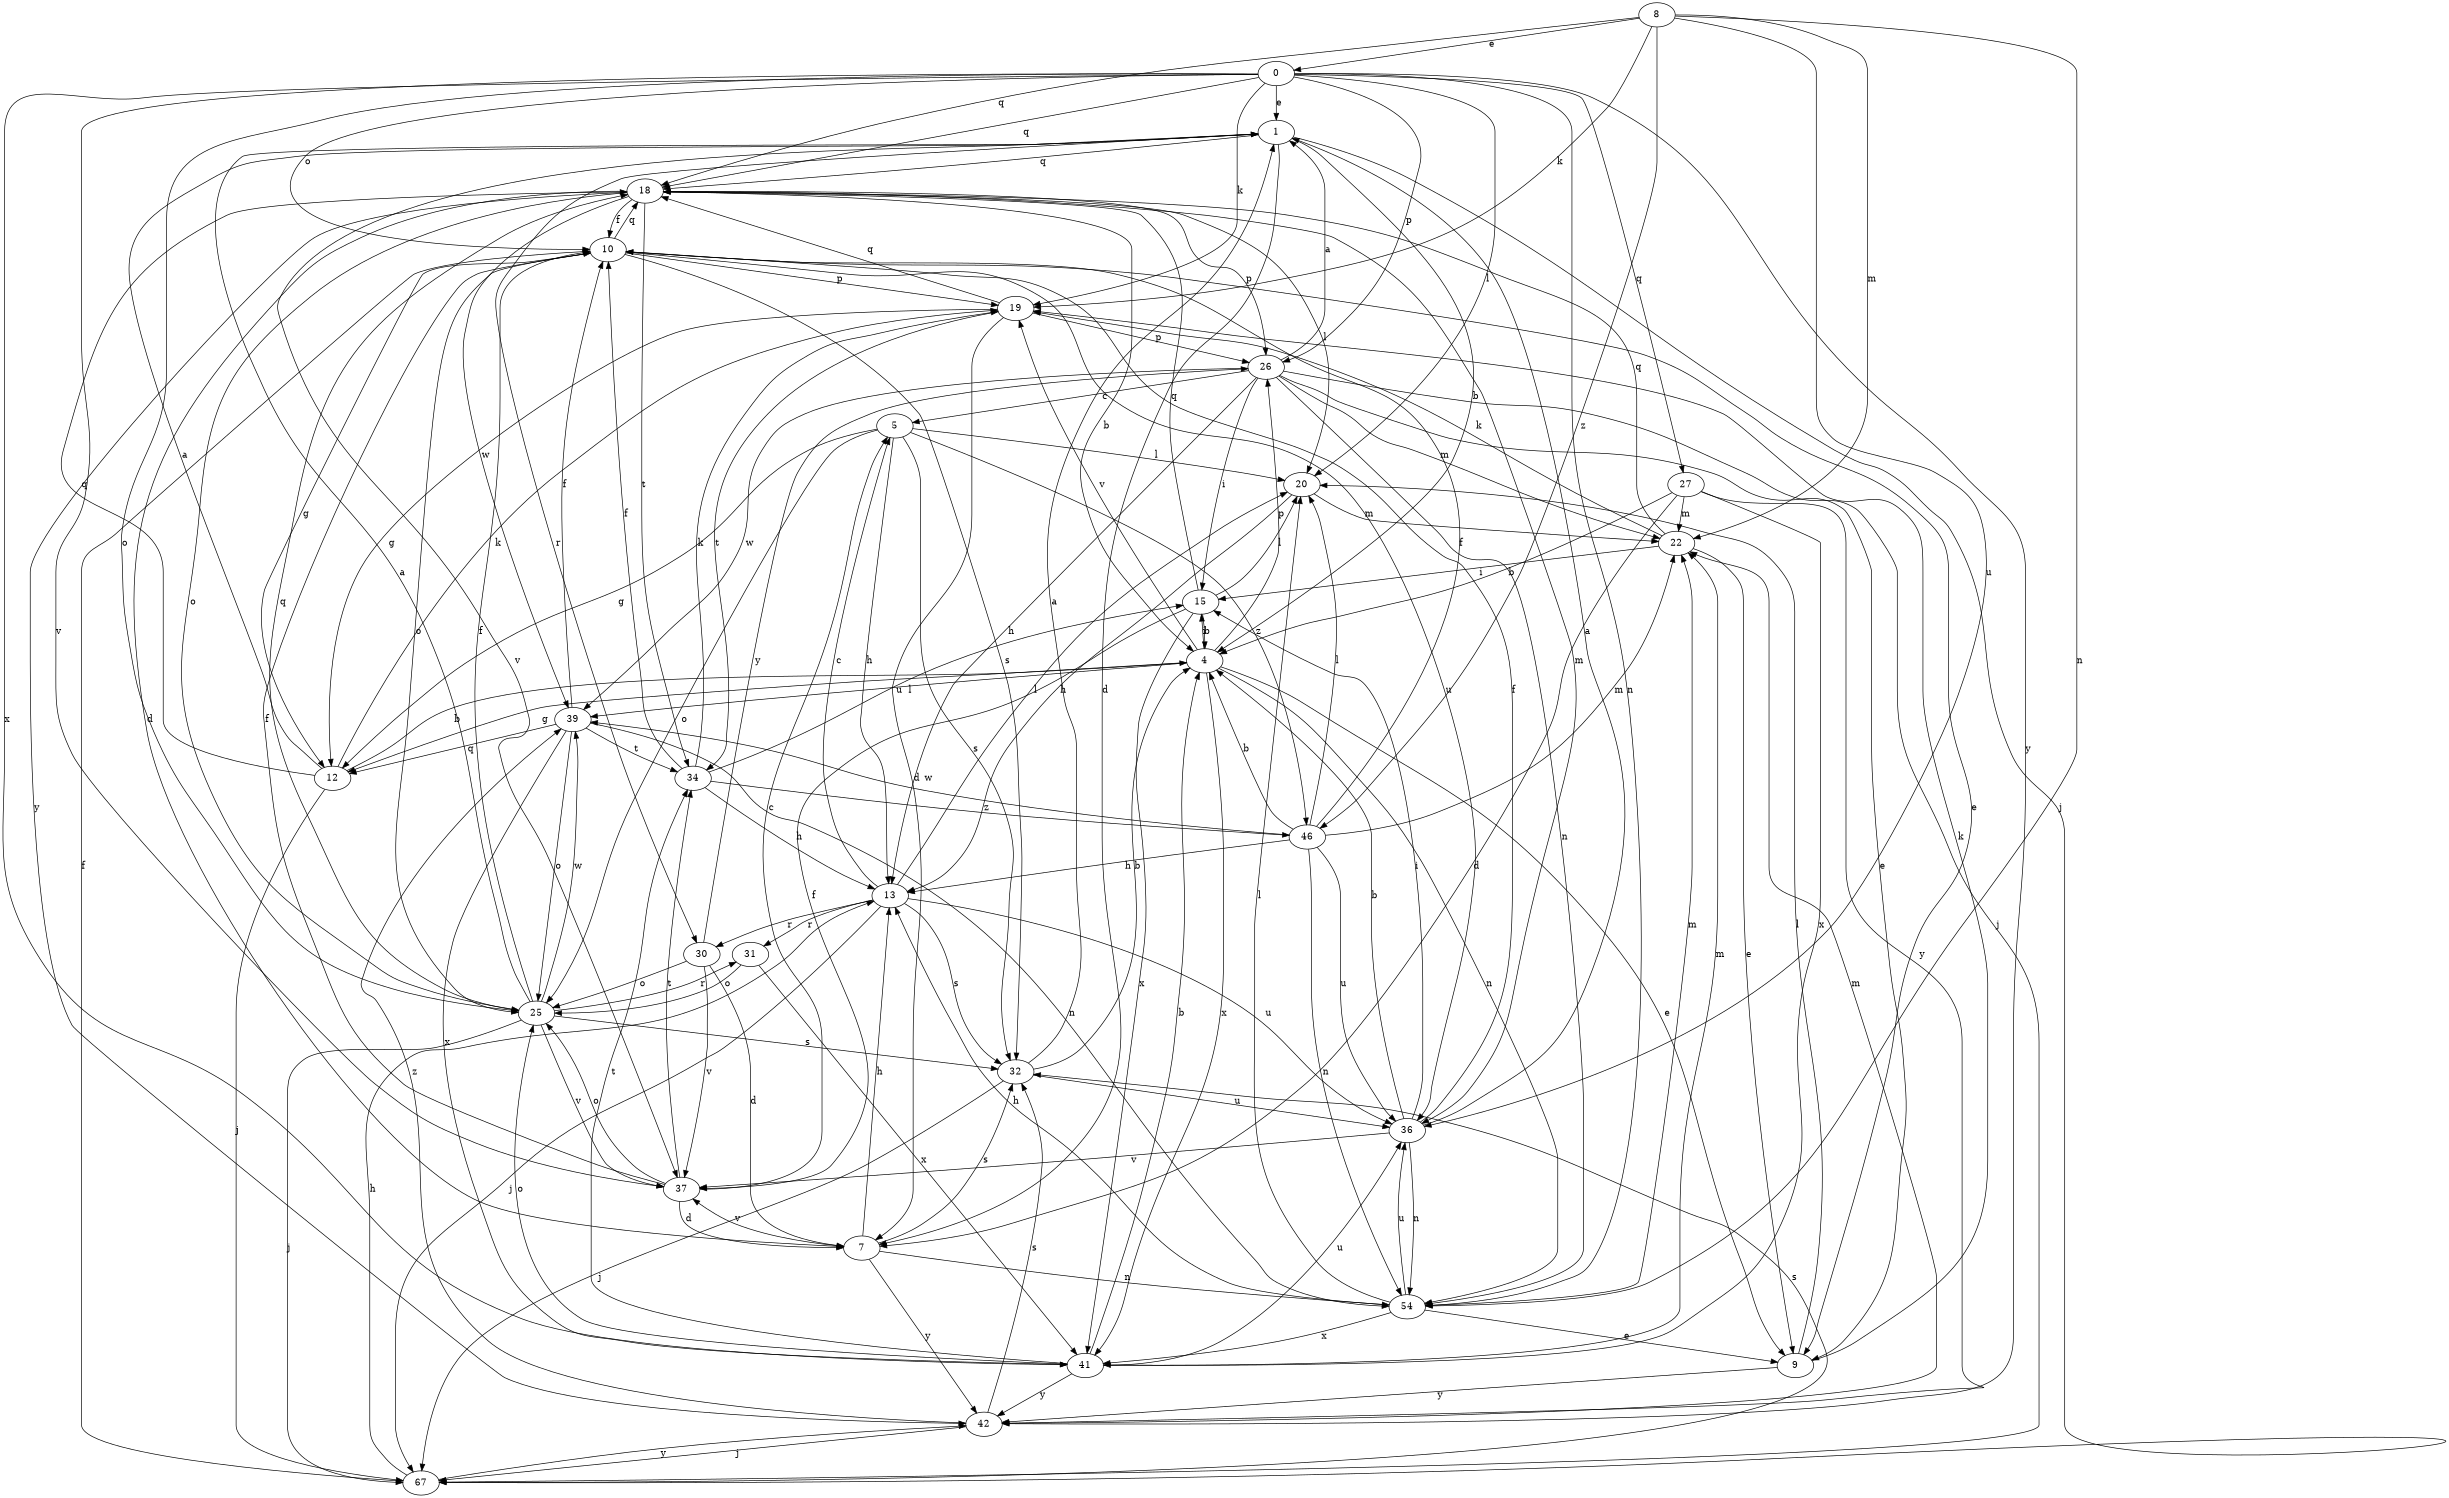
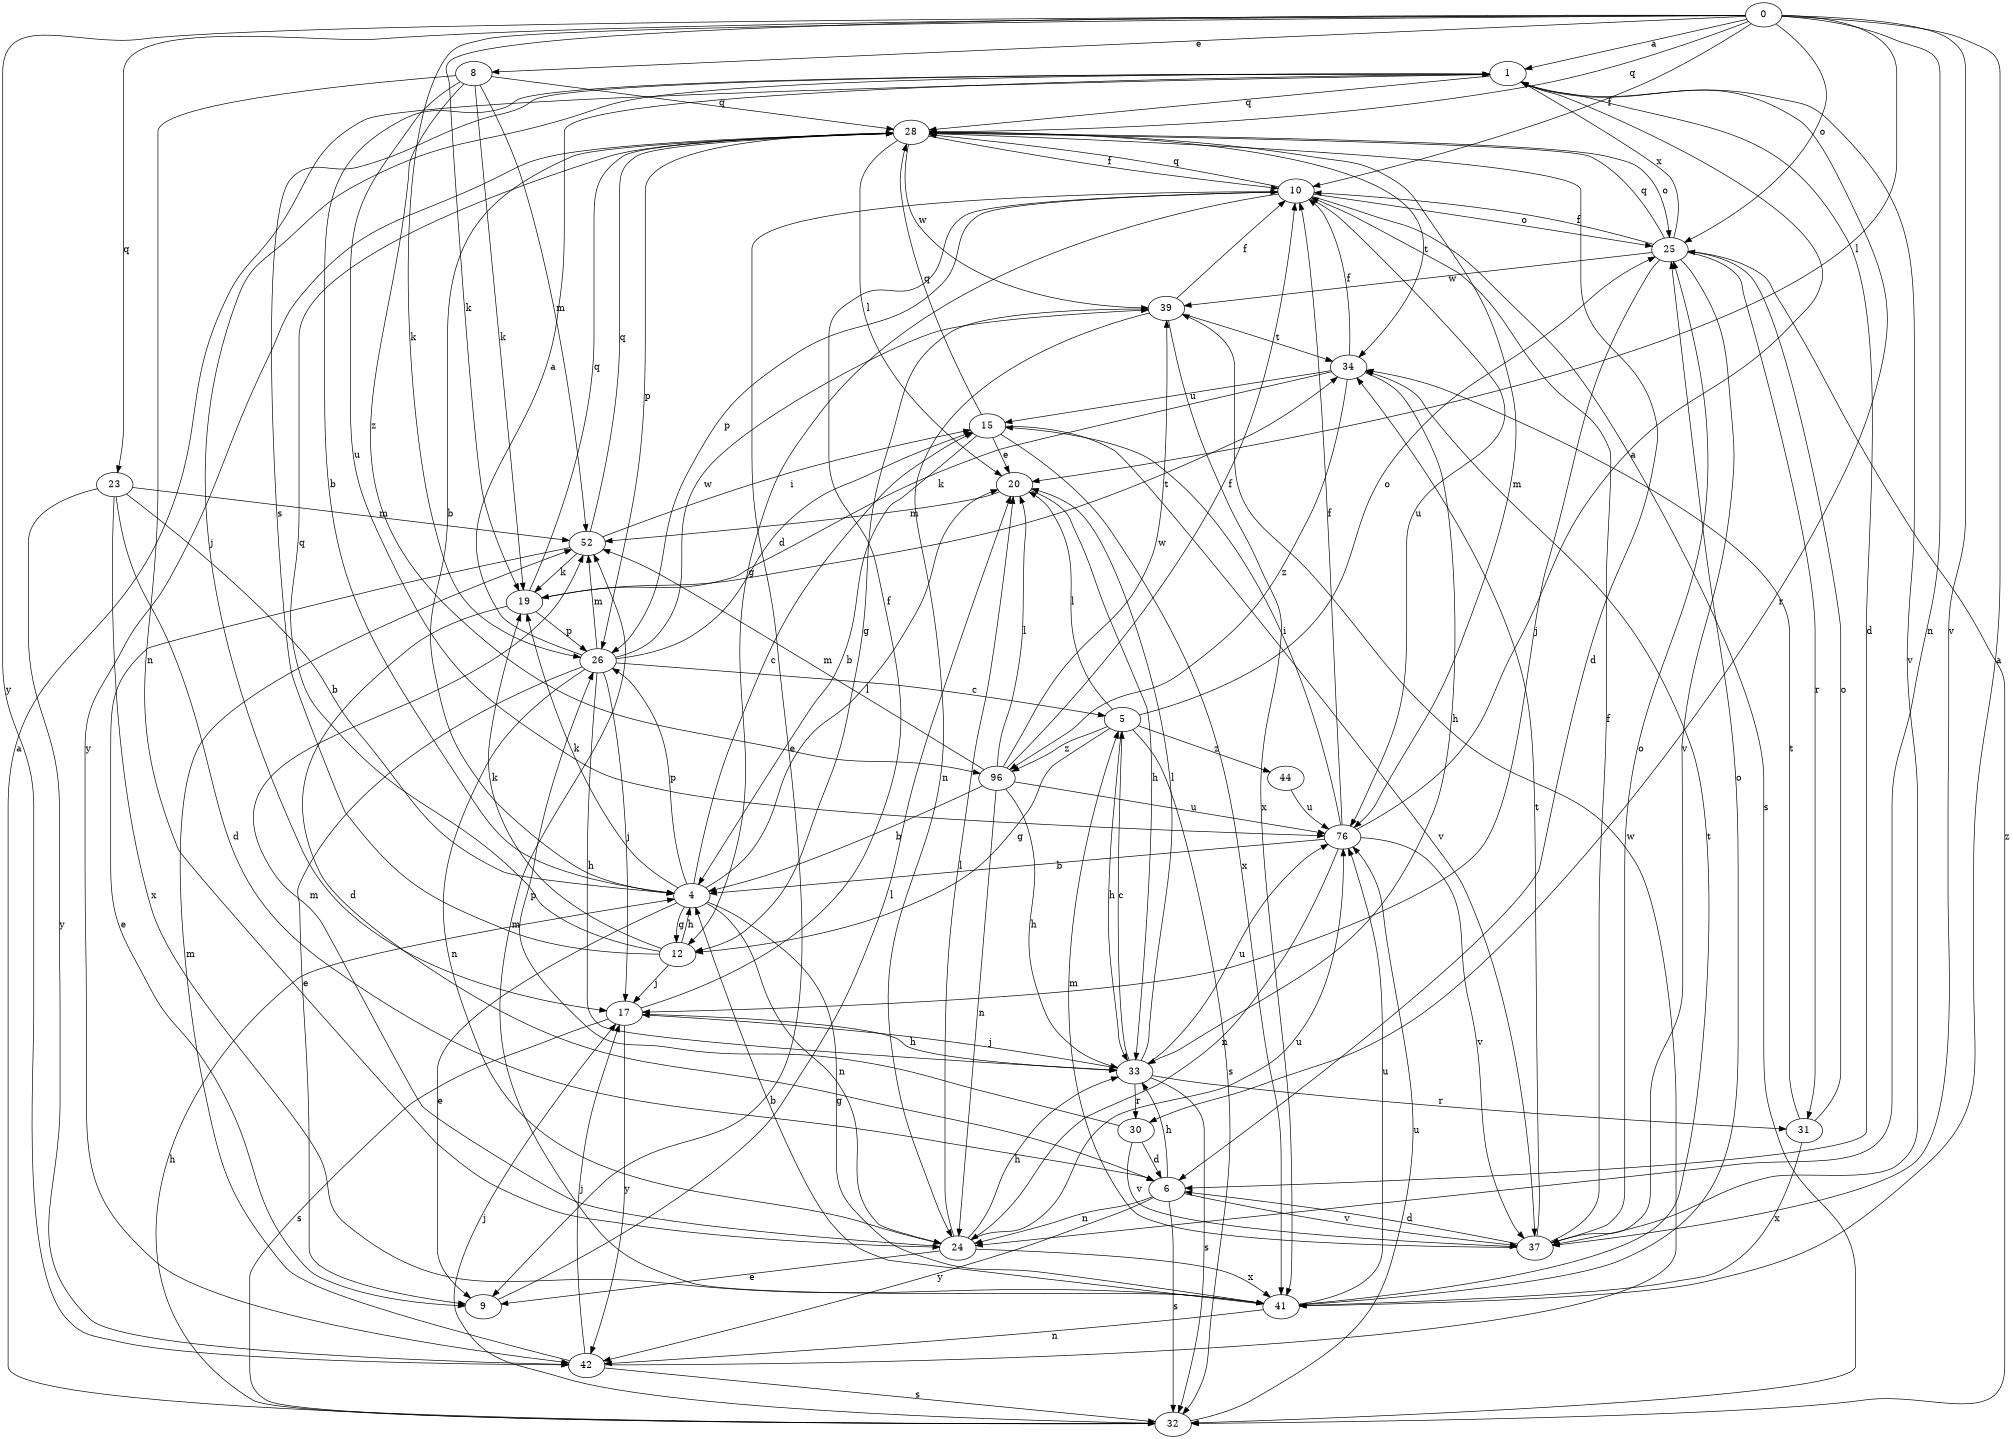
edge "8" -> "0": reversed
edge "0" -> "1": label "e" -> "a"
edge "0" -> "10": label "o" -> "f"
node "18": label "18" -> "28"
edge "0" -> "26": label "p" -> "k"
edge "10" -> "19": now "10" -> "26"
edge "19" -> "12": removed, label "g"
edge "12" -> "1": label "a" -> "s"
edge "4" -> "19": label "v" -> "k"
edge "26" -> "15": label "i" -> "d"
node "27": label "27" -> "23"
edge "9" -> "19": removed, label "k"
edge "15" -> "20": label "l" -> "e"
node "22": label "22" -> "52"
edge "25" -> "1": label "a" -> "x"
edge "31" -> "34": added, label "t"
edge "4" -> "15": label "i" -> "c"
edge "30" -> "26": label "y" -> "p"
edge "4" -> "39": now "4" -> "20"
edge "0" -> "41": label "x" -> "a"
edge "12" -> "4": label "b" -> "h"
edge "39" -> "12": label "q" -> "g"
node "44": added
edge "37" -> "5": label "c" -> "m"
node "46": label "46" -> "96"
edge "39" -> "25": removed, label "o"
edge "32" -> "4": label "b" -> "h"
edge "15" -> "37": label "f" -> "v"
node "13": label "13" -> "33"
edge "30" -> "25": removed, label "o"
edge "4" -> "41": label "x" -> "g"
edge "25" -> "32": label "s" -> "z"
edge "42" -> "39": label "z" -> "w"
node "36": label "36" -> "76"
node "7": label "7" -> "6"
node "54": label "54" -> "24"
edge "41" -> "42": label "y" -> "n"
edge "9" -> "42": removed, label "y"
node "67": label "67" -> "17"
